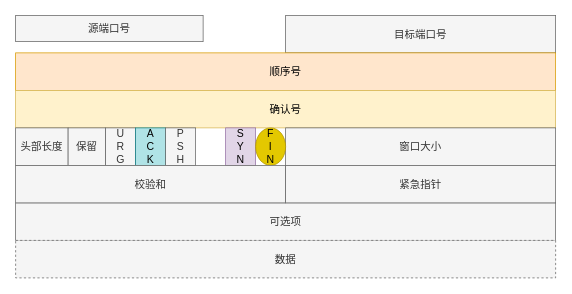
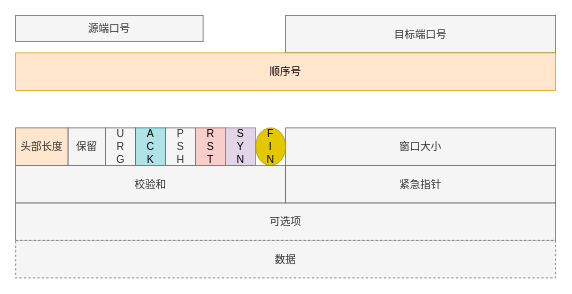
node "确认号": removed
node "头部长度": fillcolor #f5f5f5 -> #ffe6cc
node "R S T": added
